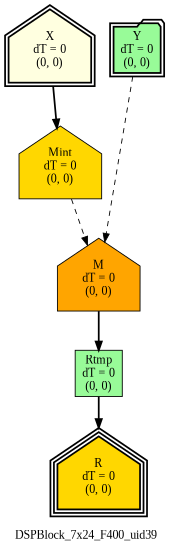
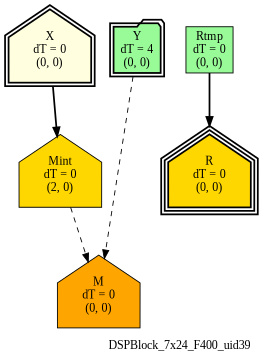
node "Y dT = 0 (0, 0)": label "Y dT = 0 (0, 0)" -> "Y dT = 4 (0, 0)"
node "Mint dT = 0 (0, 0)": label "Mint dT = 0 (0, 0)" -> "Mint dT = 0 (2, 0)"
edge "M dT = 0 (0, 0)" -> "Rtmp dT = 0 (0, 0)": removed
